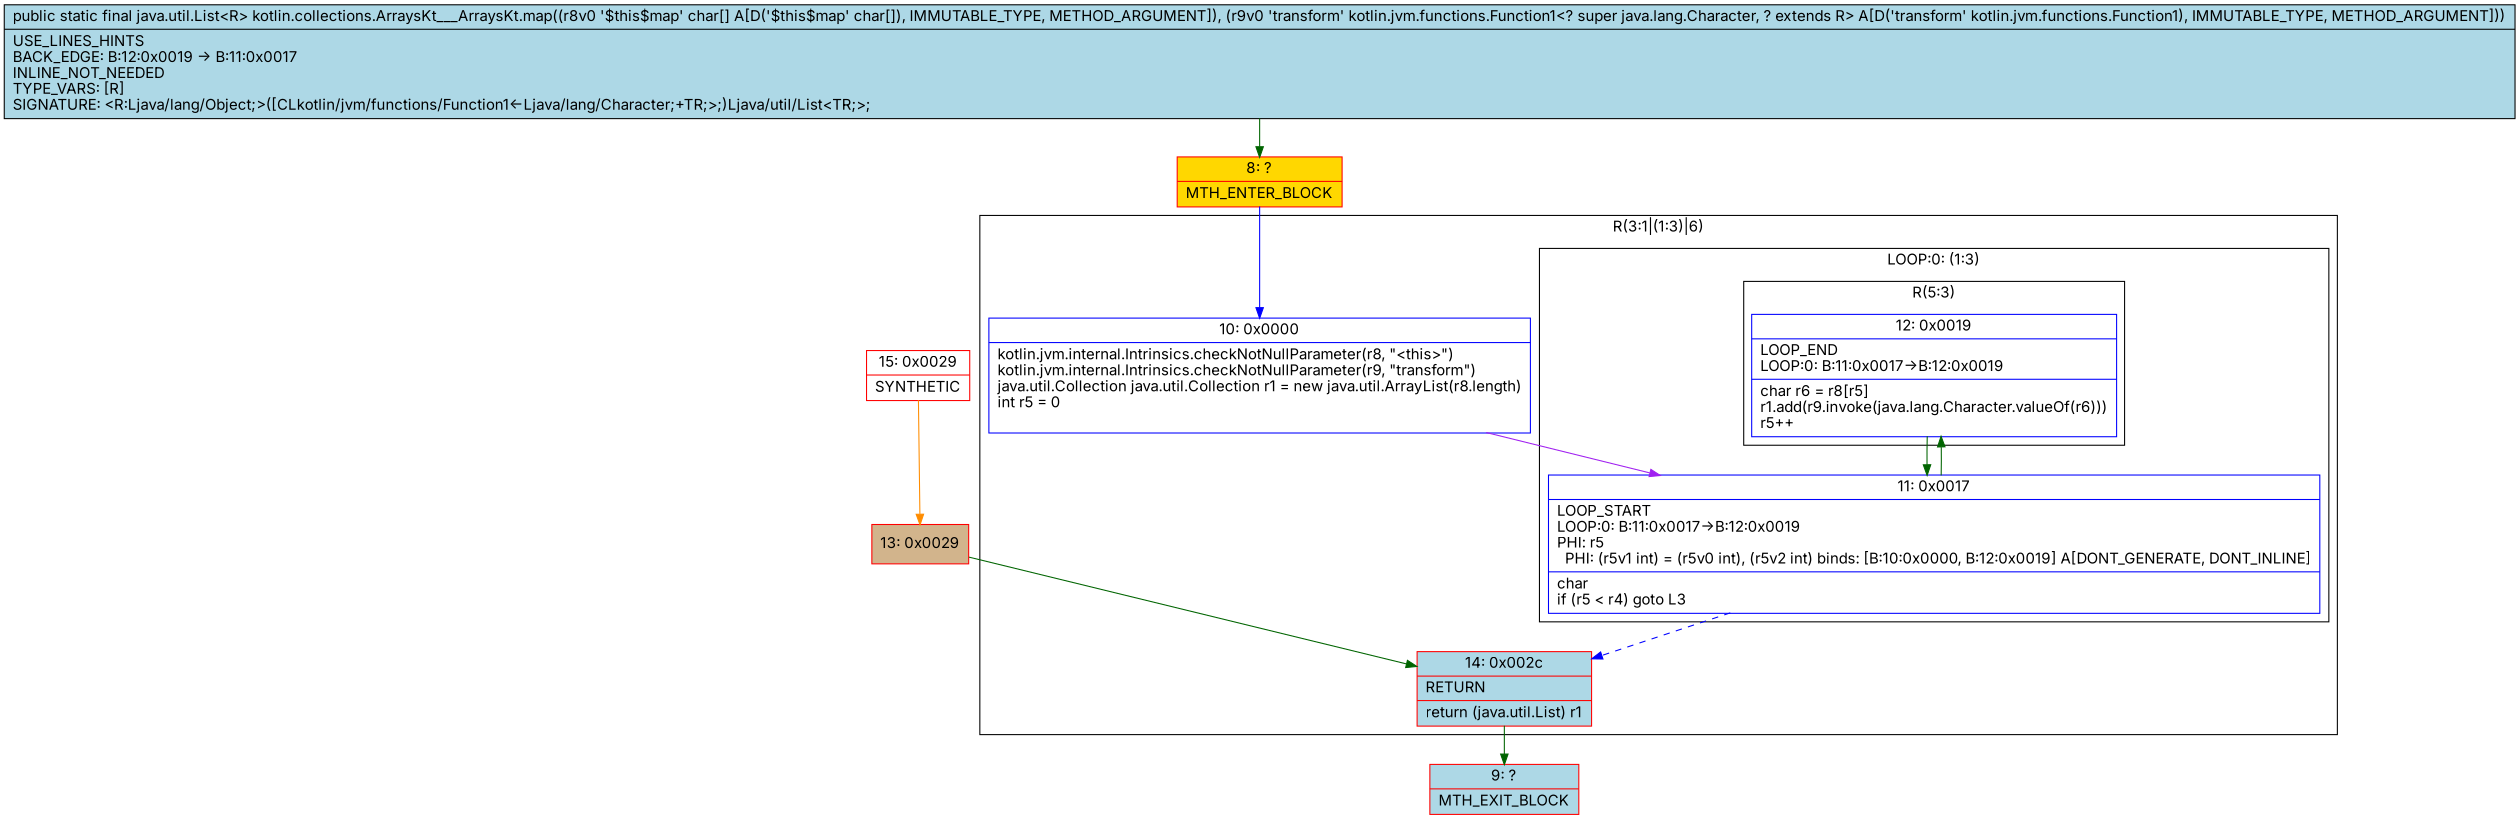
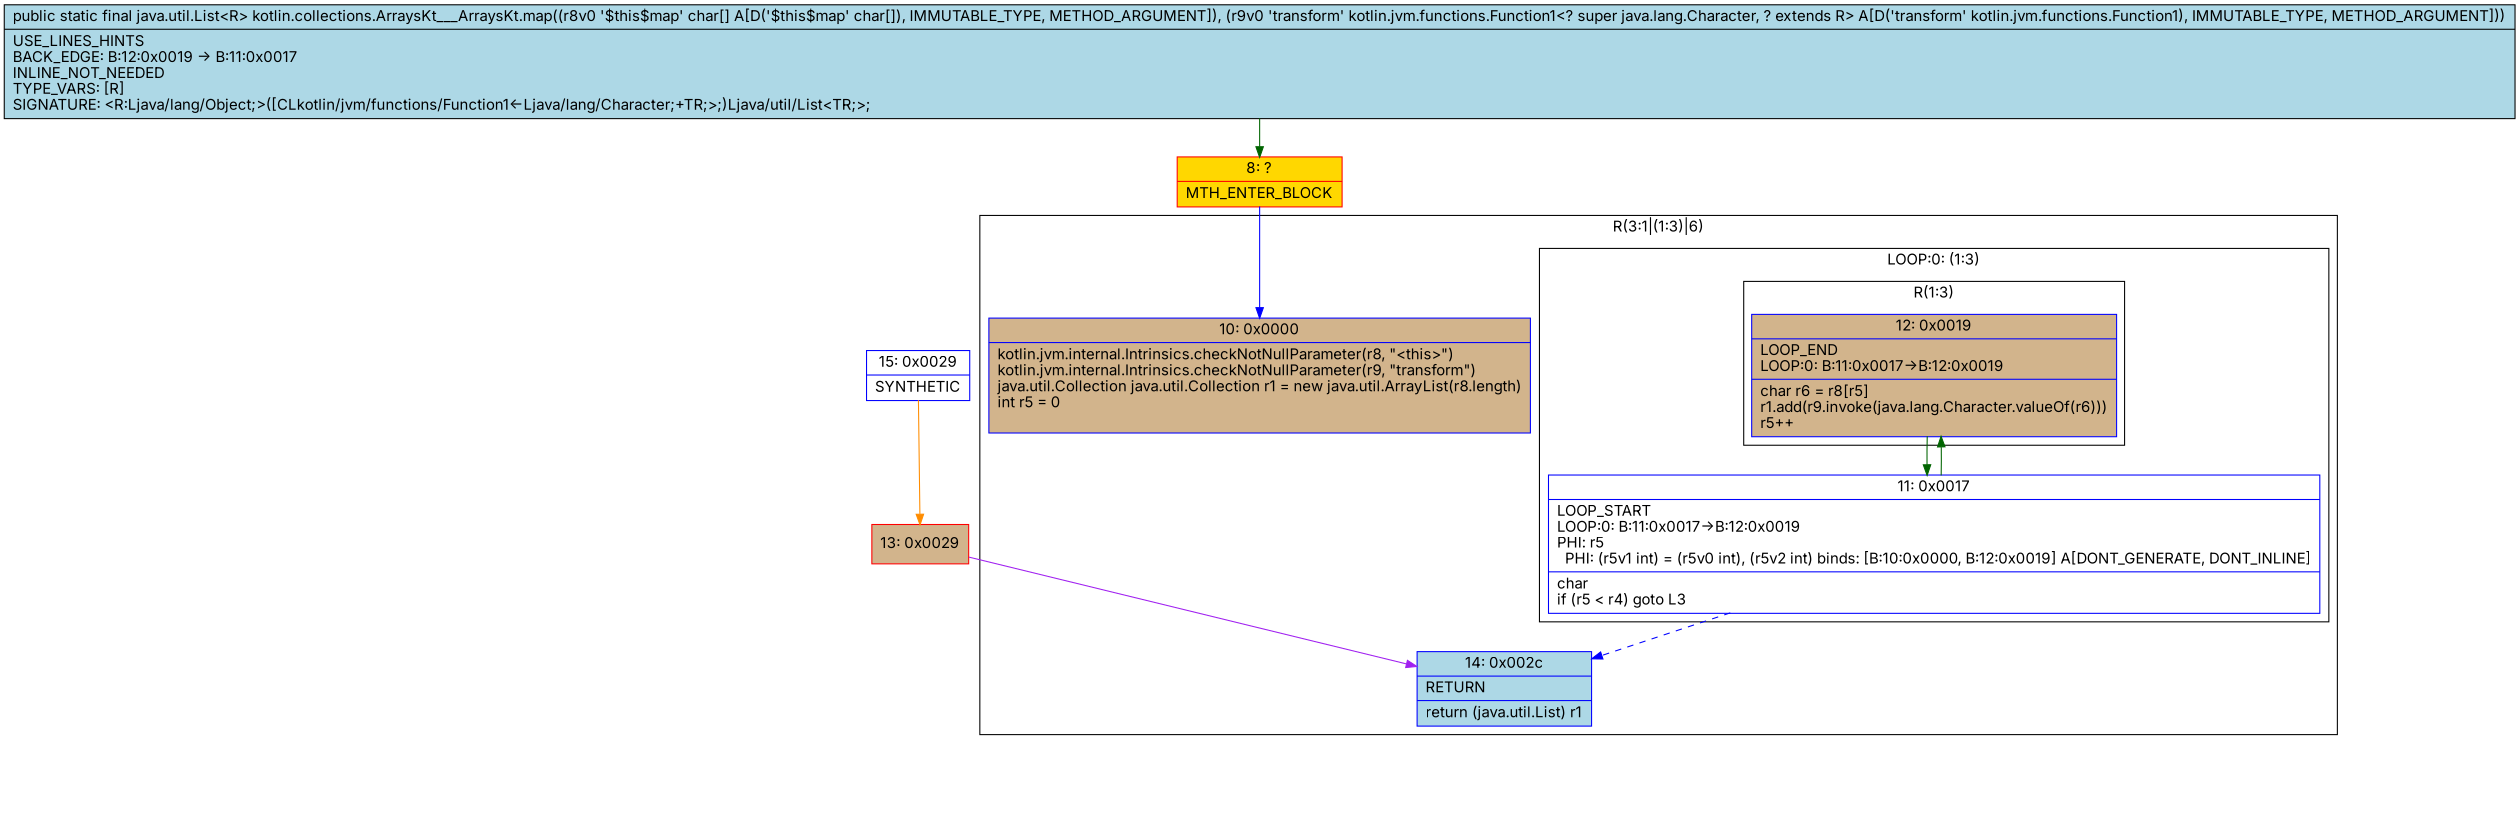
cluster "R(5:3)": label "R(5:3)" -> "R(1:3)"
node "15: 0x0029": color red -> blue
node "10: 0x0000": fillcolor white -> tan
node "12: 0x0019": fillcolor white -> tan
edge "10: 0x0000" -> "11: 0x0017": removed
edge "13: 0x0029" -> "14: 0x002c": color darkgreen -> purple
node "14: 0x002c": color red -> blue
node "9: ?": removed
